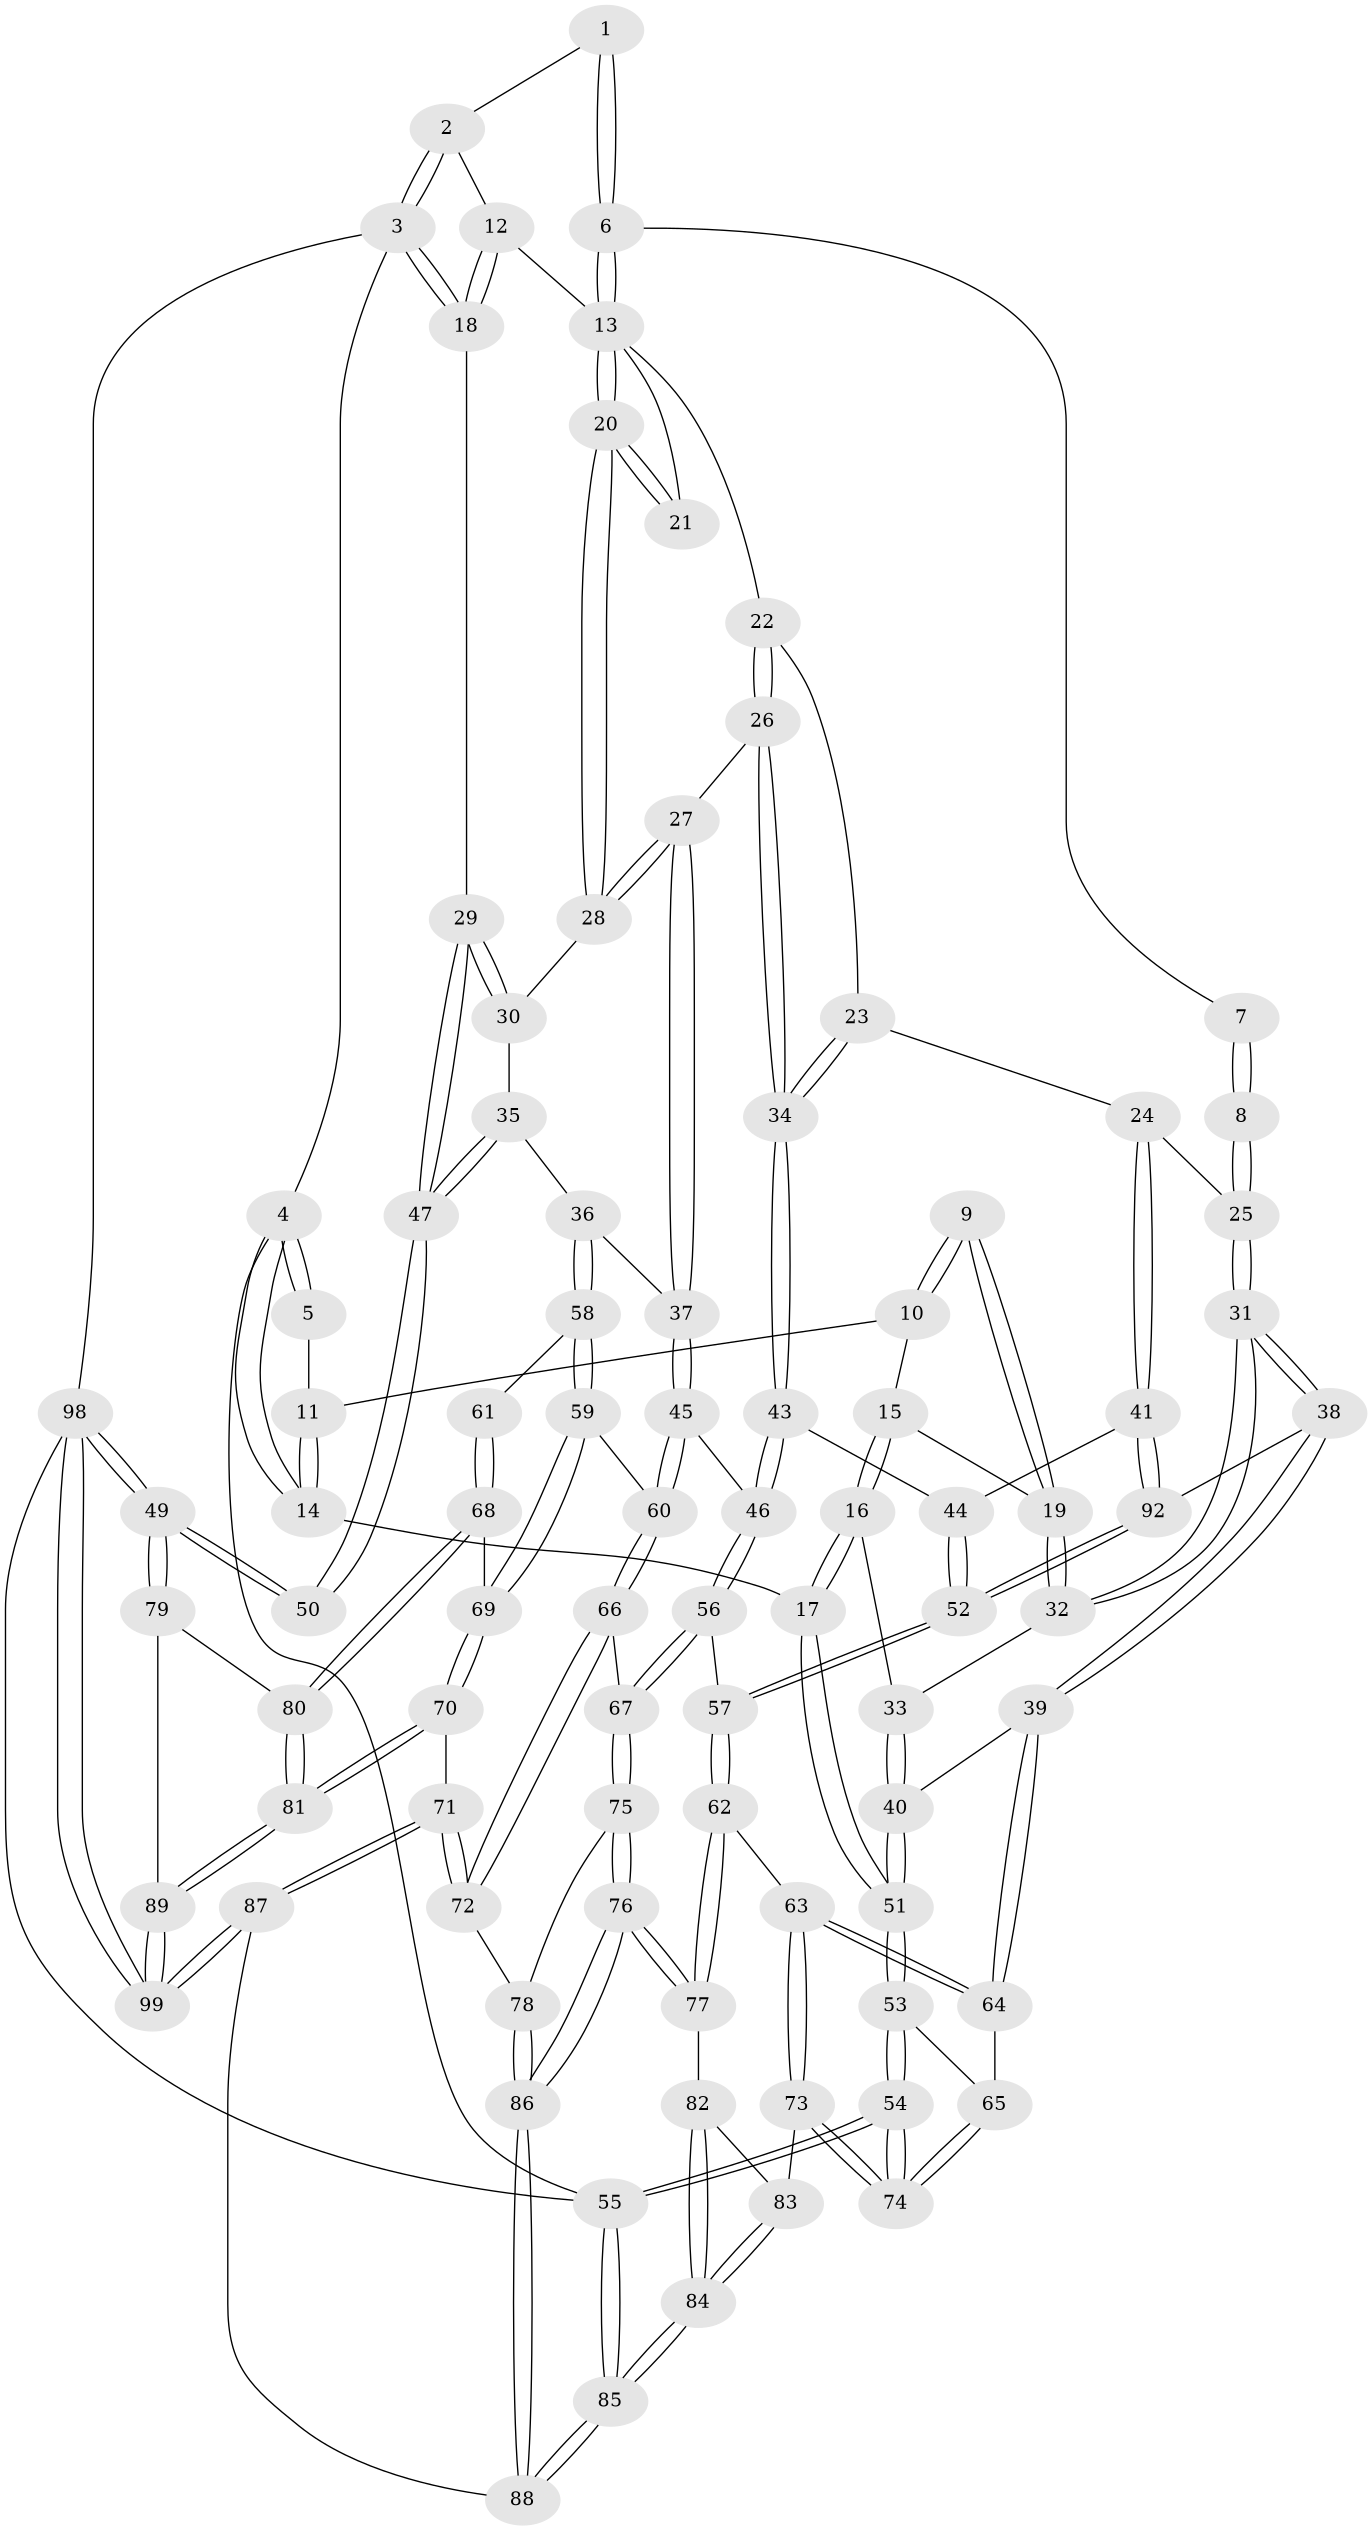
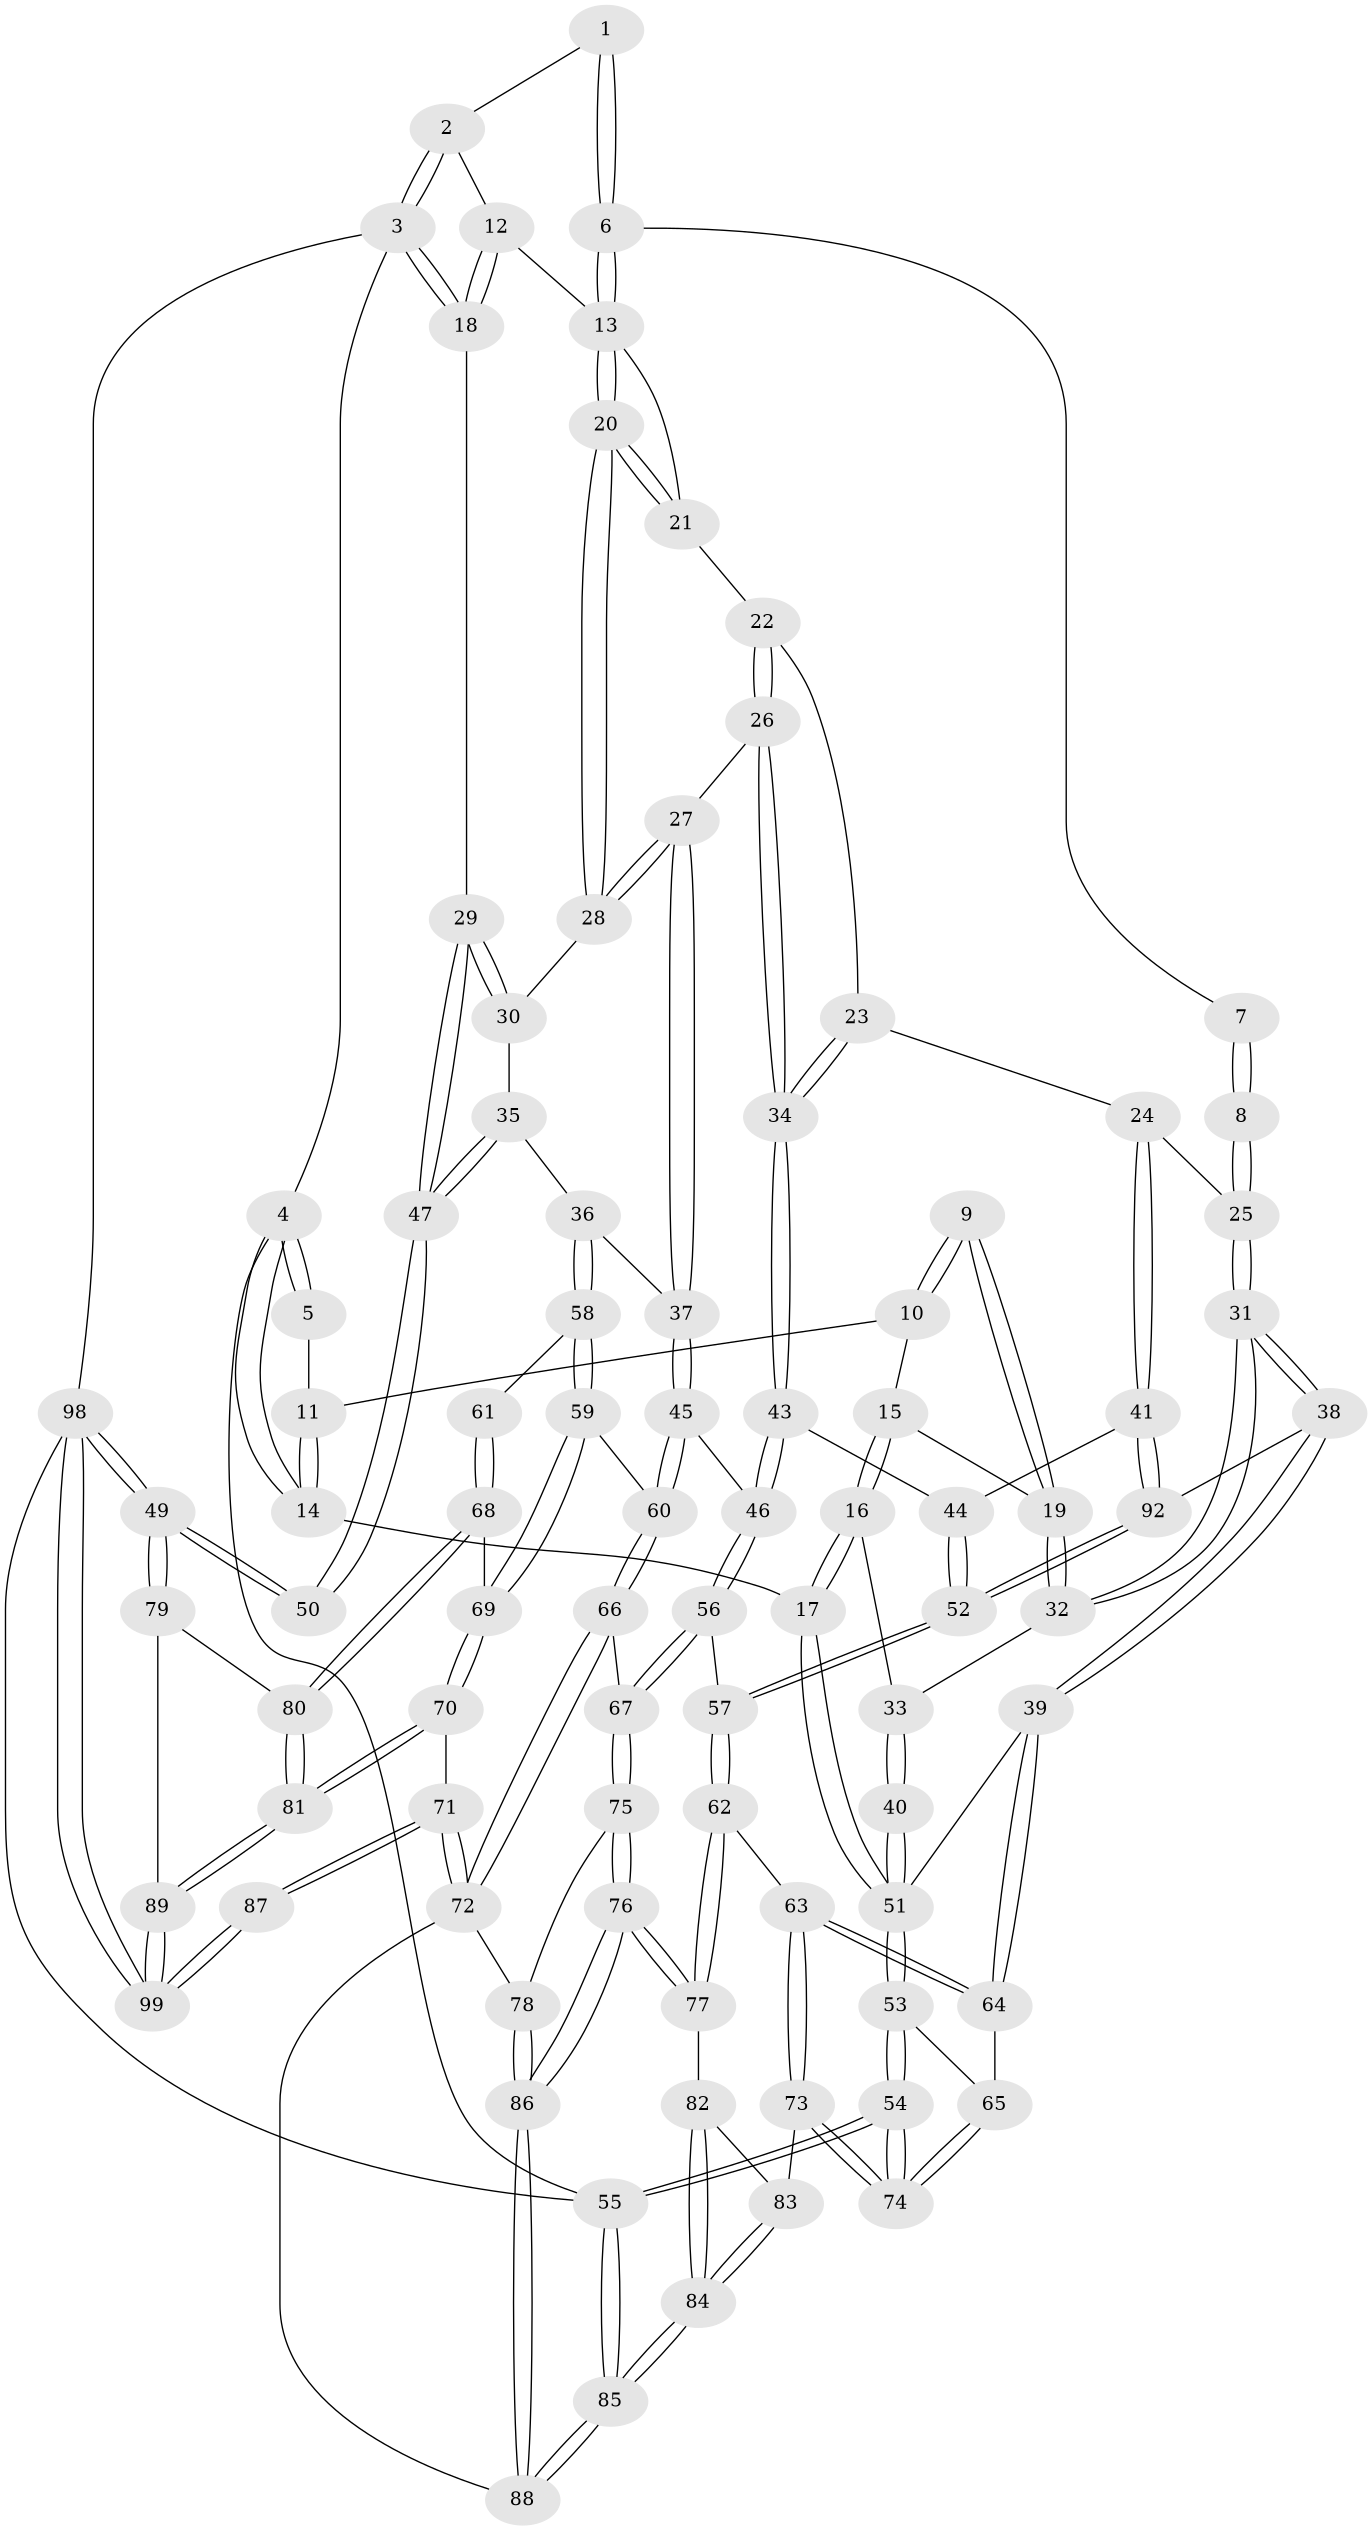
edge "13" -- "22": now "21" -- "22"
edge "39" -- "40": now "39" -- "51"
edge "87" -- "88": now "72" -- "88"
